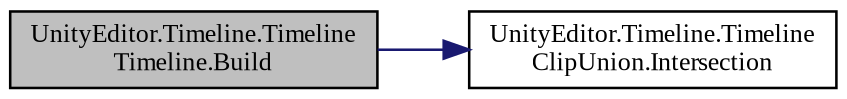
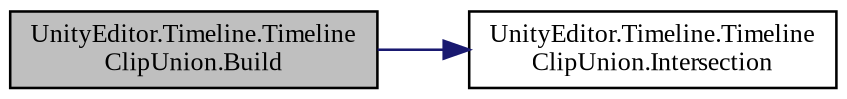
node "UnityEditor.Timeline.Timeline Timeline.Build": label "UnityEditor.Timeline.Timeline Timeline.Build" -> "UnityEditor.Timeline.Timeline ClipUnion.Build"
